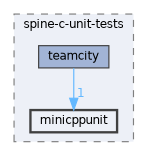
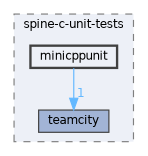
edge "teamcity" -> "minicppunit": reversed
